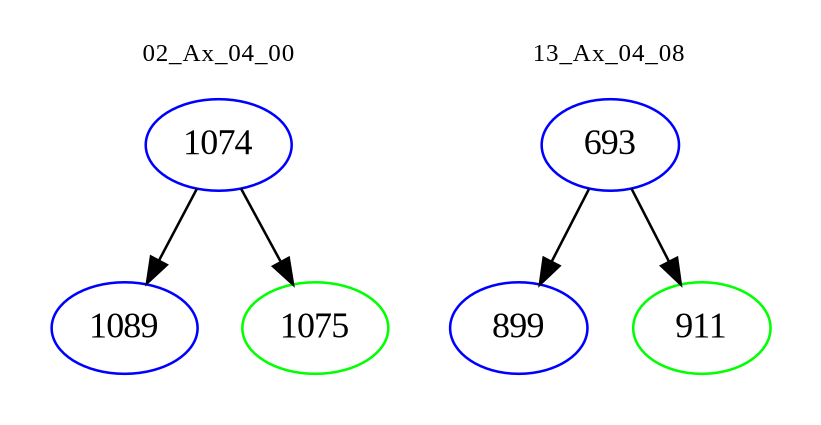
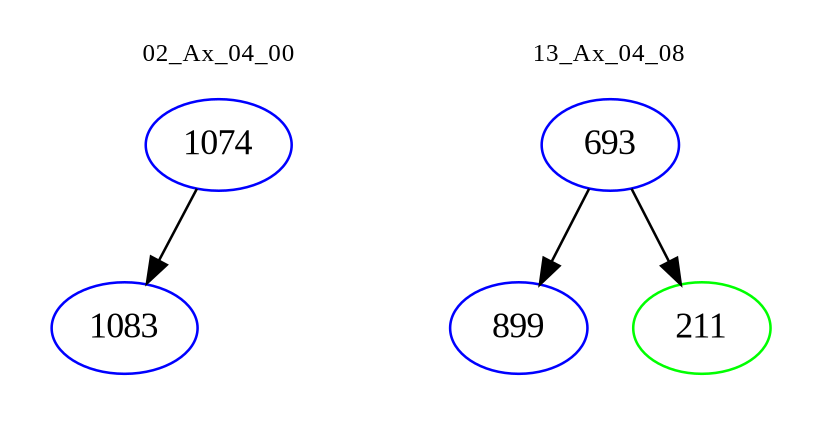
node "1089": label "1089" -> "1083"
node "1075": removed
node "911": label "911" -> "211"
